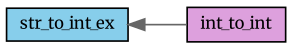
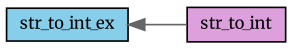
node "int_to_int": label "int_to_int" -> "str_to_int"
